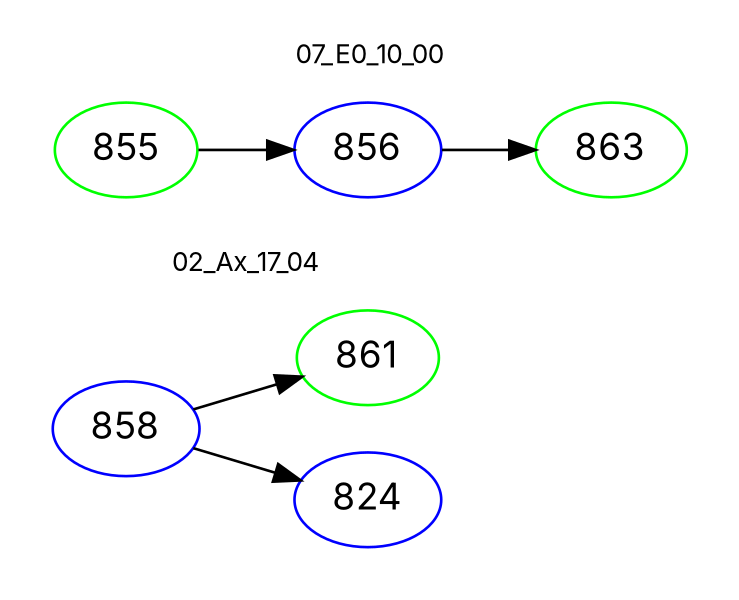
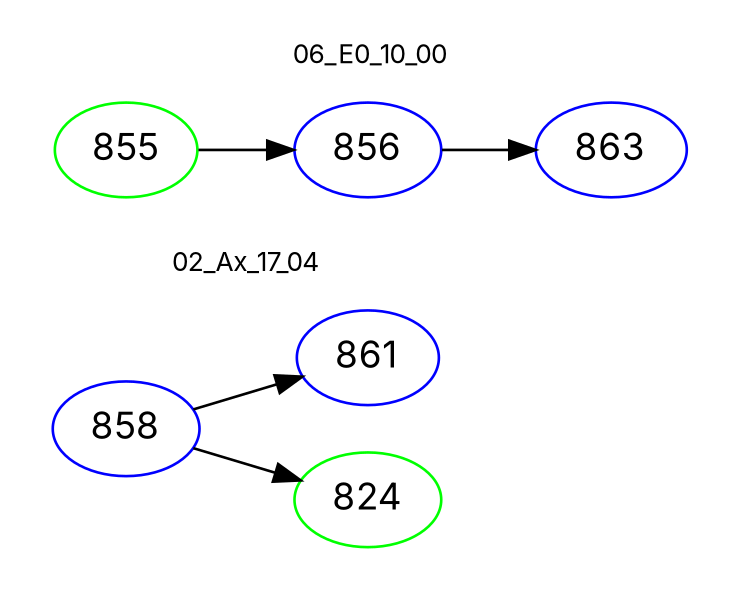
cluster "07_E0_10_00": label "07_E0_10_00" -> "06_E0_10_00"
node "863": color green -> blue
node "861": color green -> blue
node "824": color blue -> green
